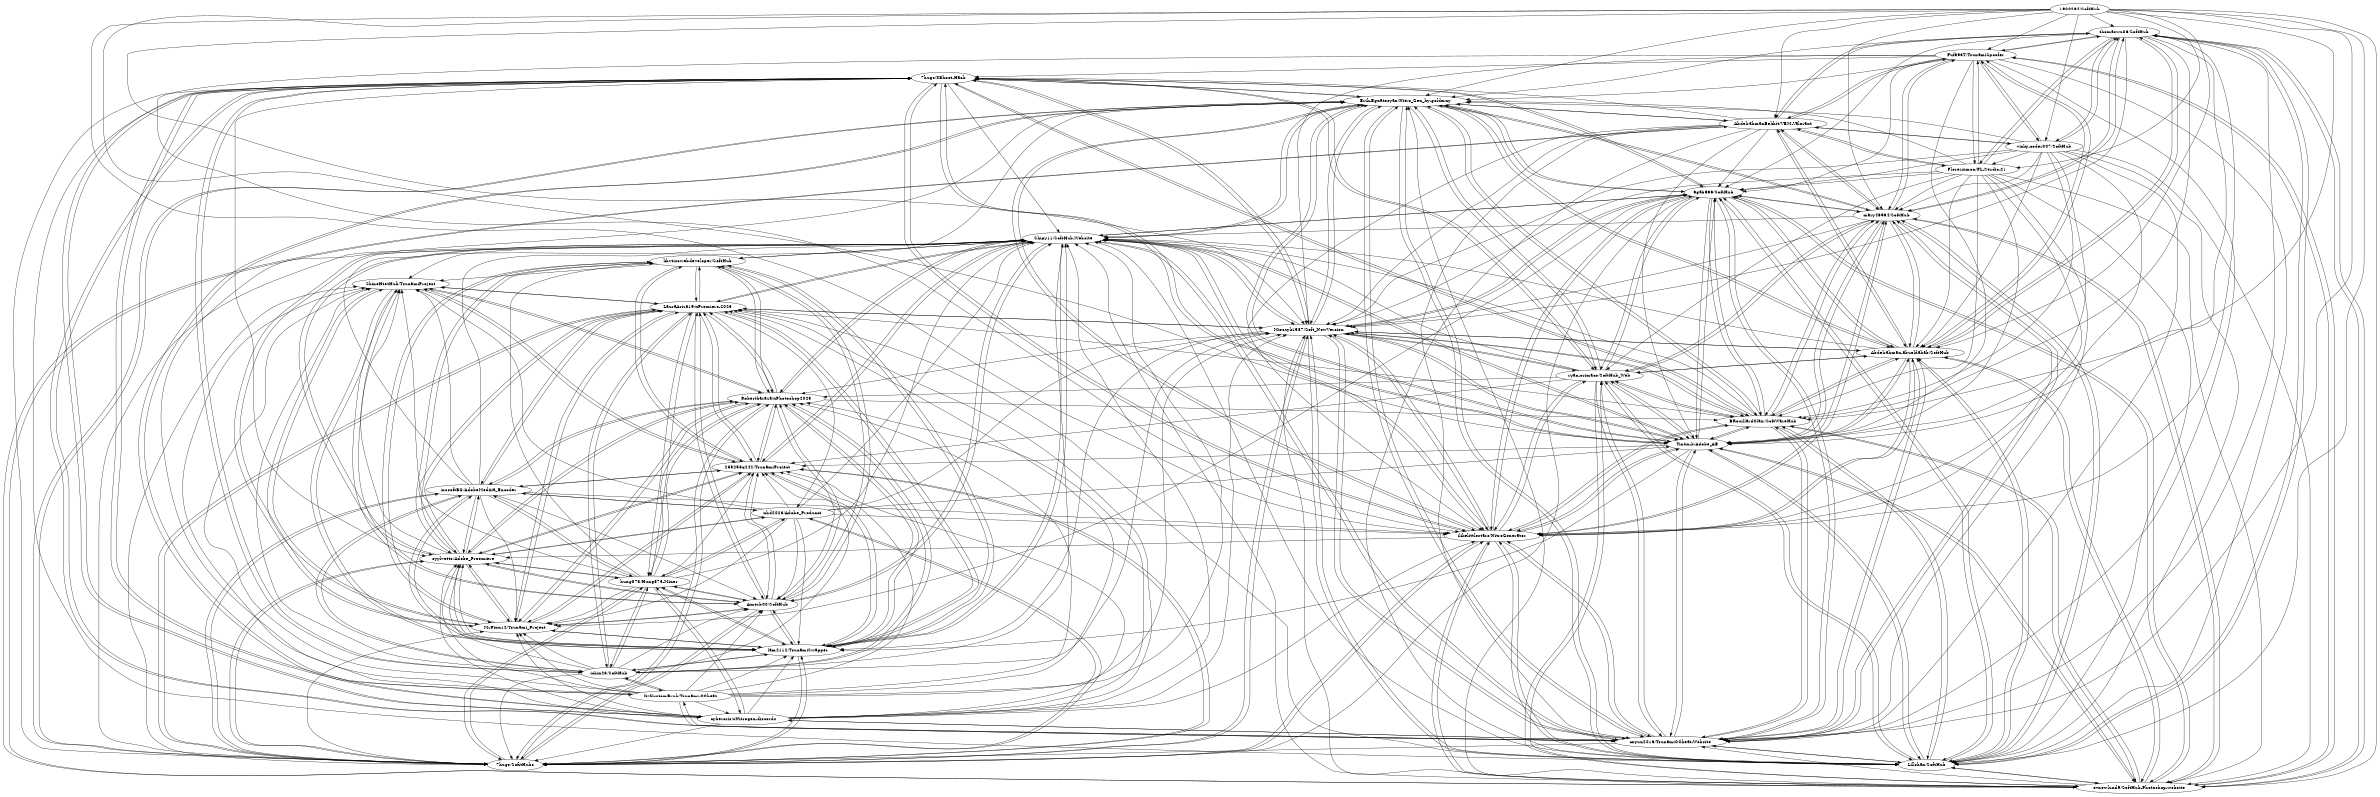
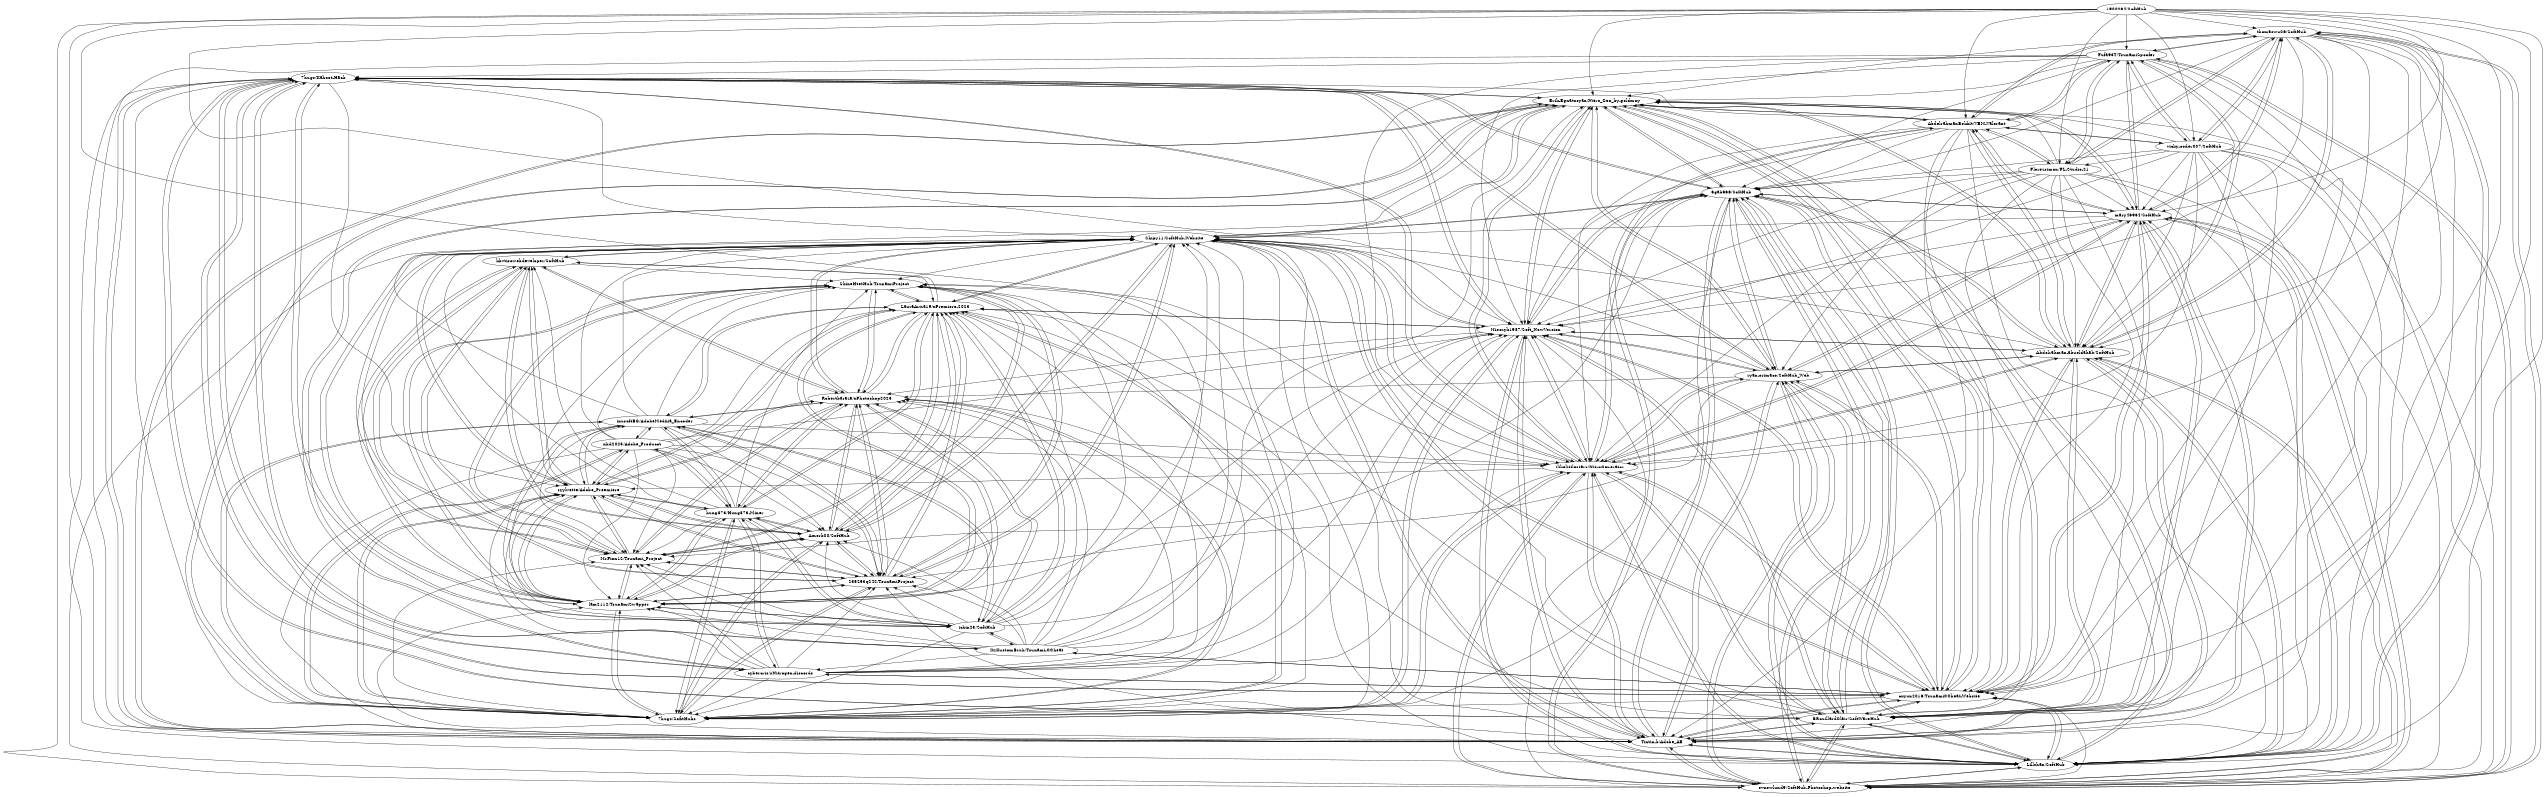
edge "LauraAriza19/xPremiere-2023" -> "nhd2023/Adobe_Producct": reversed
edge "Robertbaraza/xPhotoshop2023" -> "BRouillardClair/SoftWareHub": reversed
